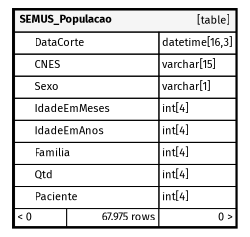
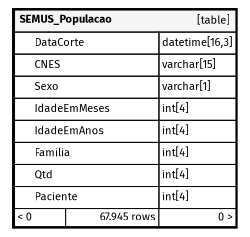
node "SEMUS_Populacao": text "67.975 rows" -> "67.945 rows"
